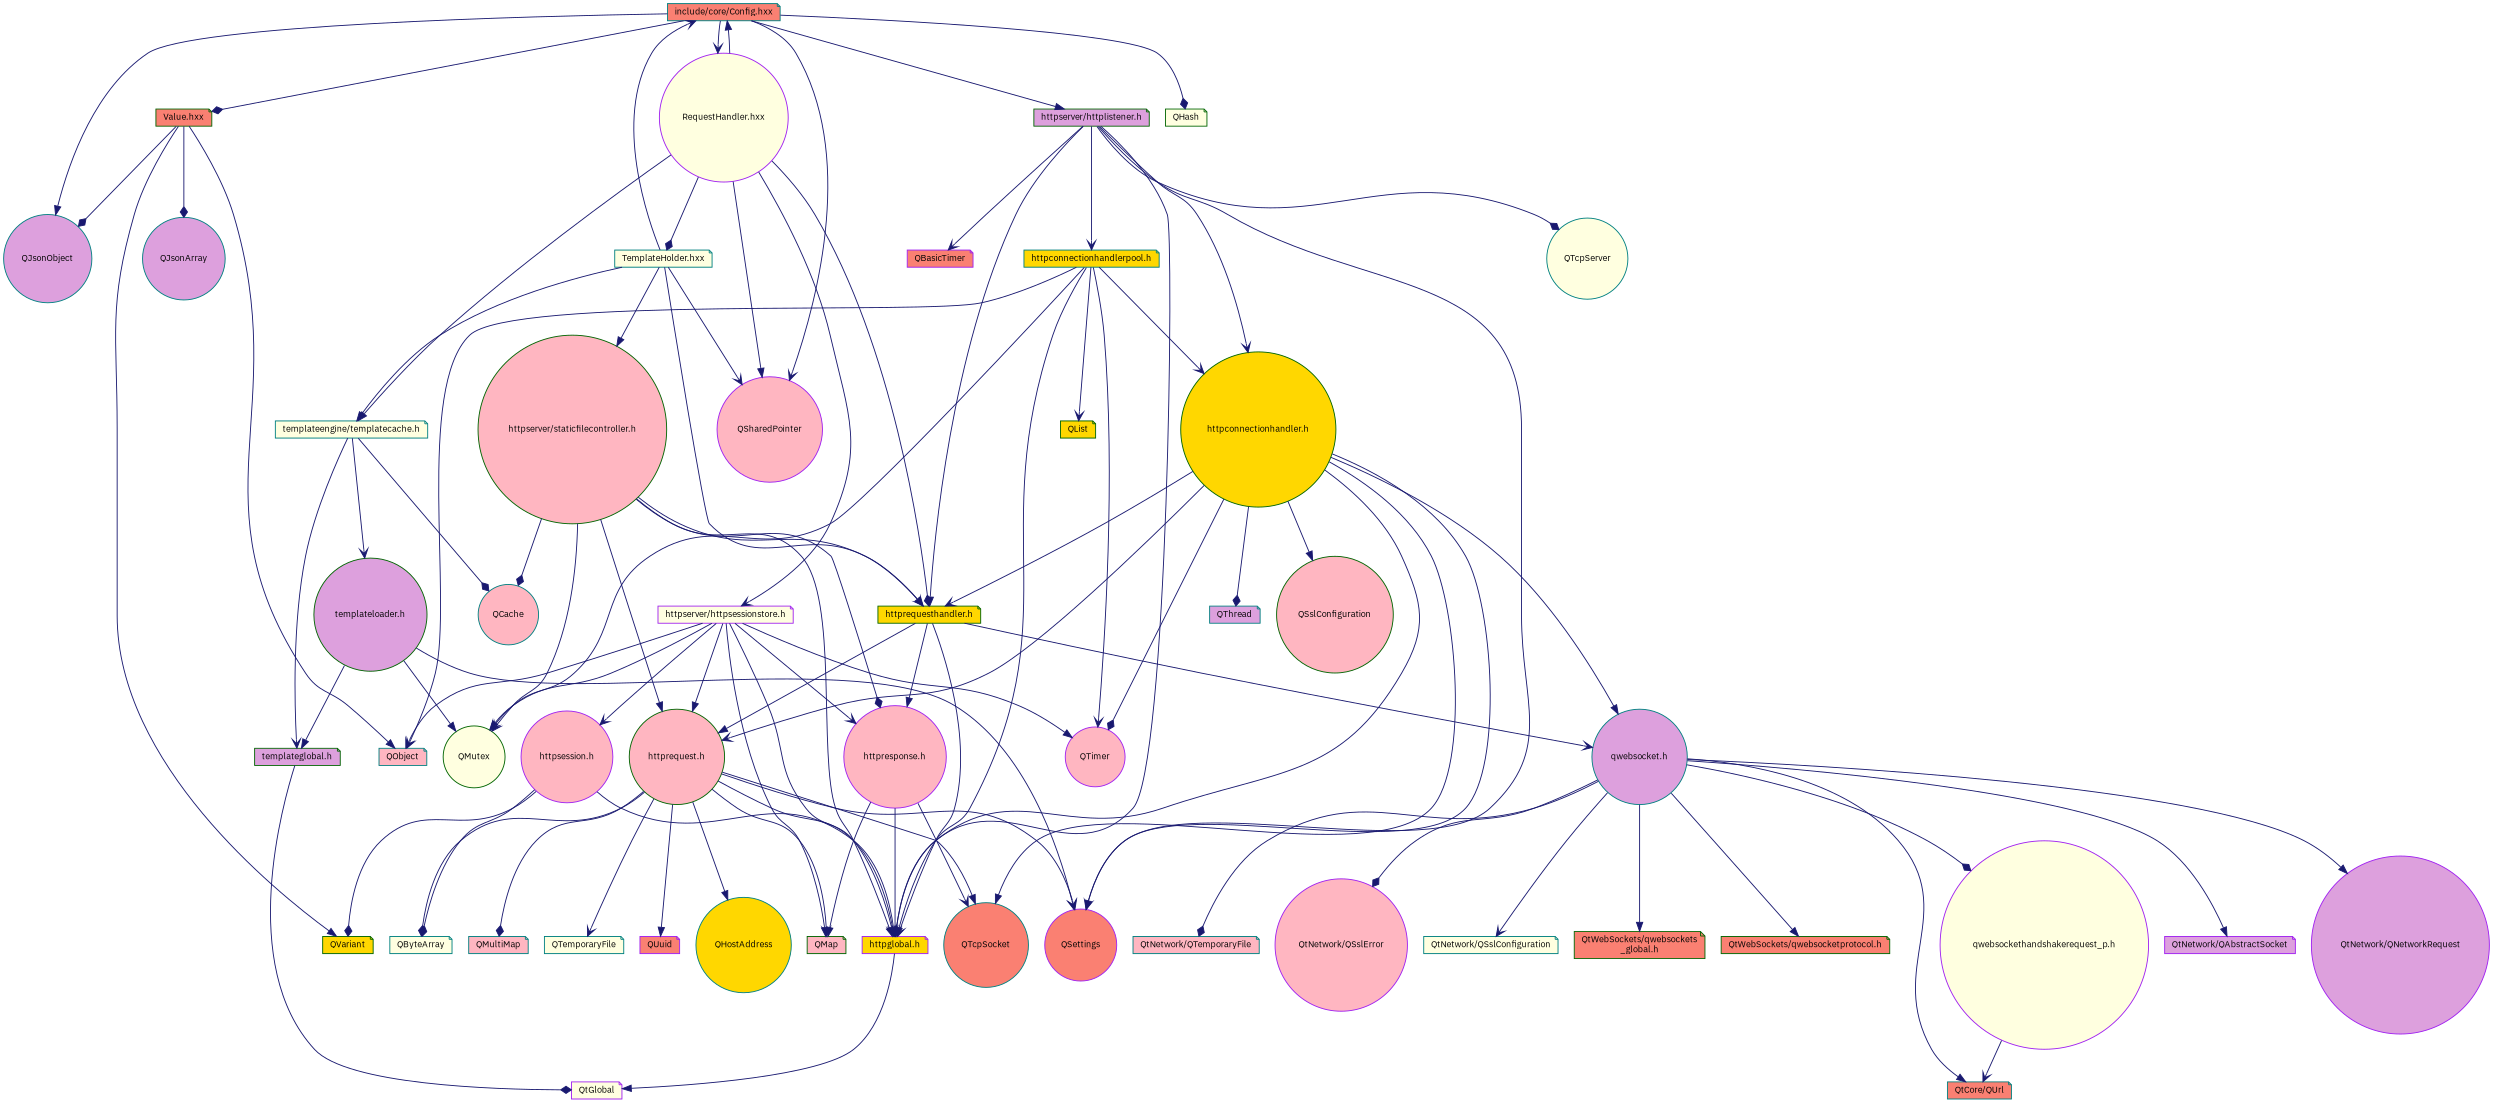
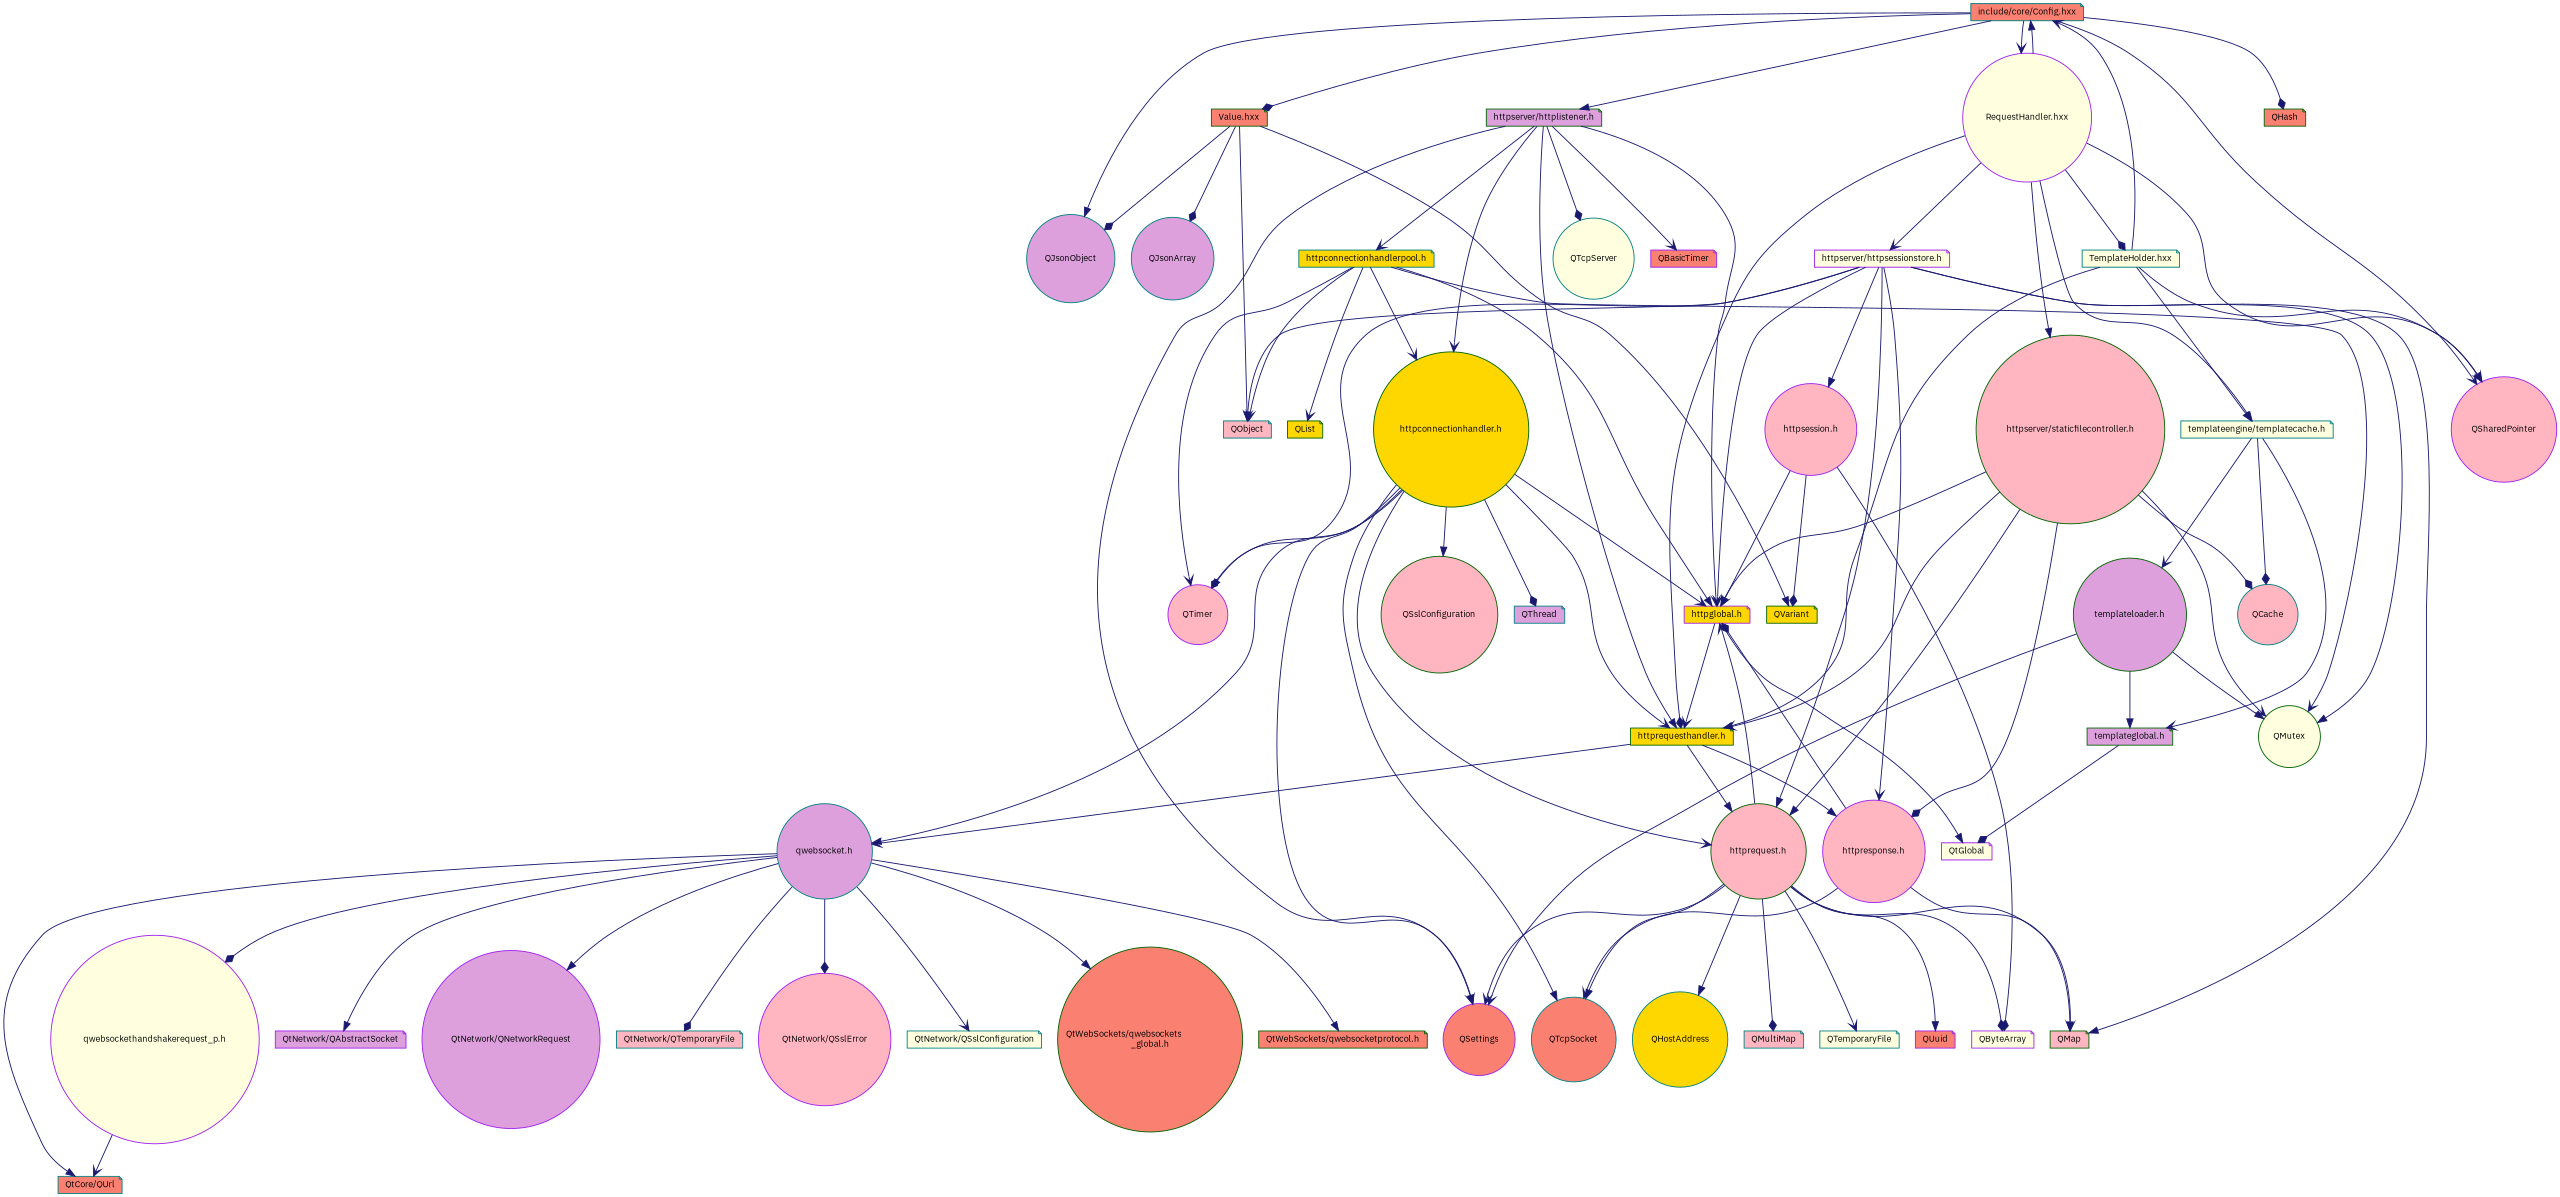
node "QHash": fillcolor lightyellow -> salmon
edge "TemplateHolder.hxx" -> "httpserver/staticfilecontroller.h": now "RequestHandler.hxx" -> "httpserver/staticfilecontroller.h"
edge "httpserver/httpsessionstore.h" -> "httpsession.h": arrowhead vee -> normal
edge "httprequesthandler.h" -> "httpglobal.h": reversed
node "QByteArray": color teal -> purple
node "QtWebSockets/qwebsockets _global.h": shape note -> circle
